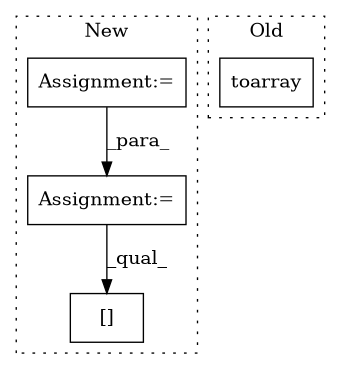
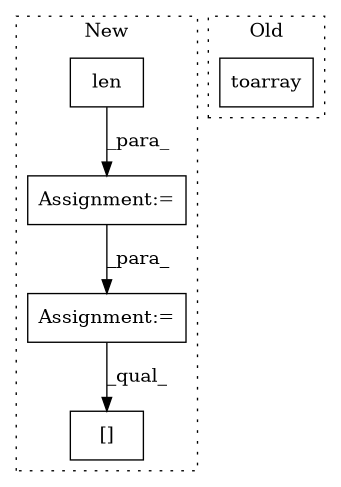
node "len": added
